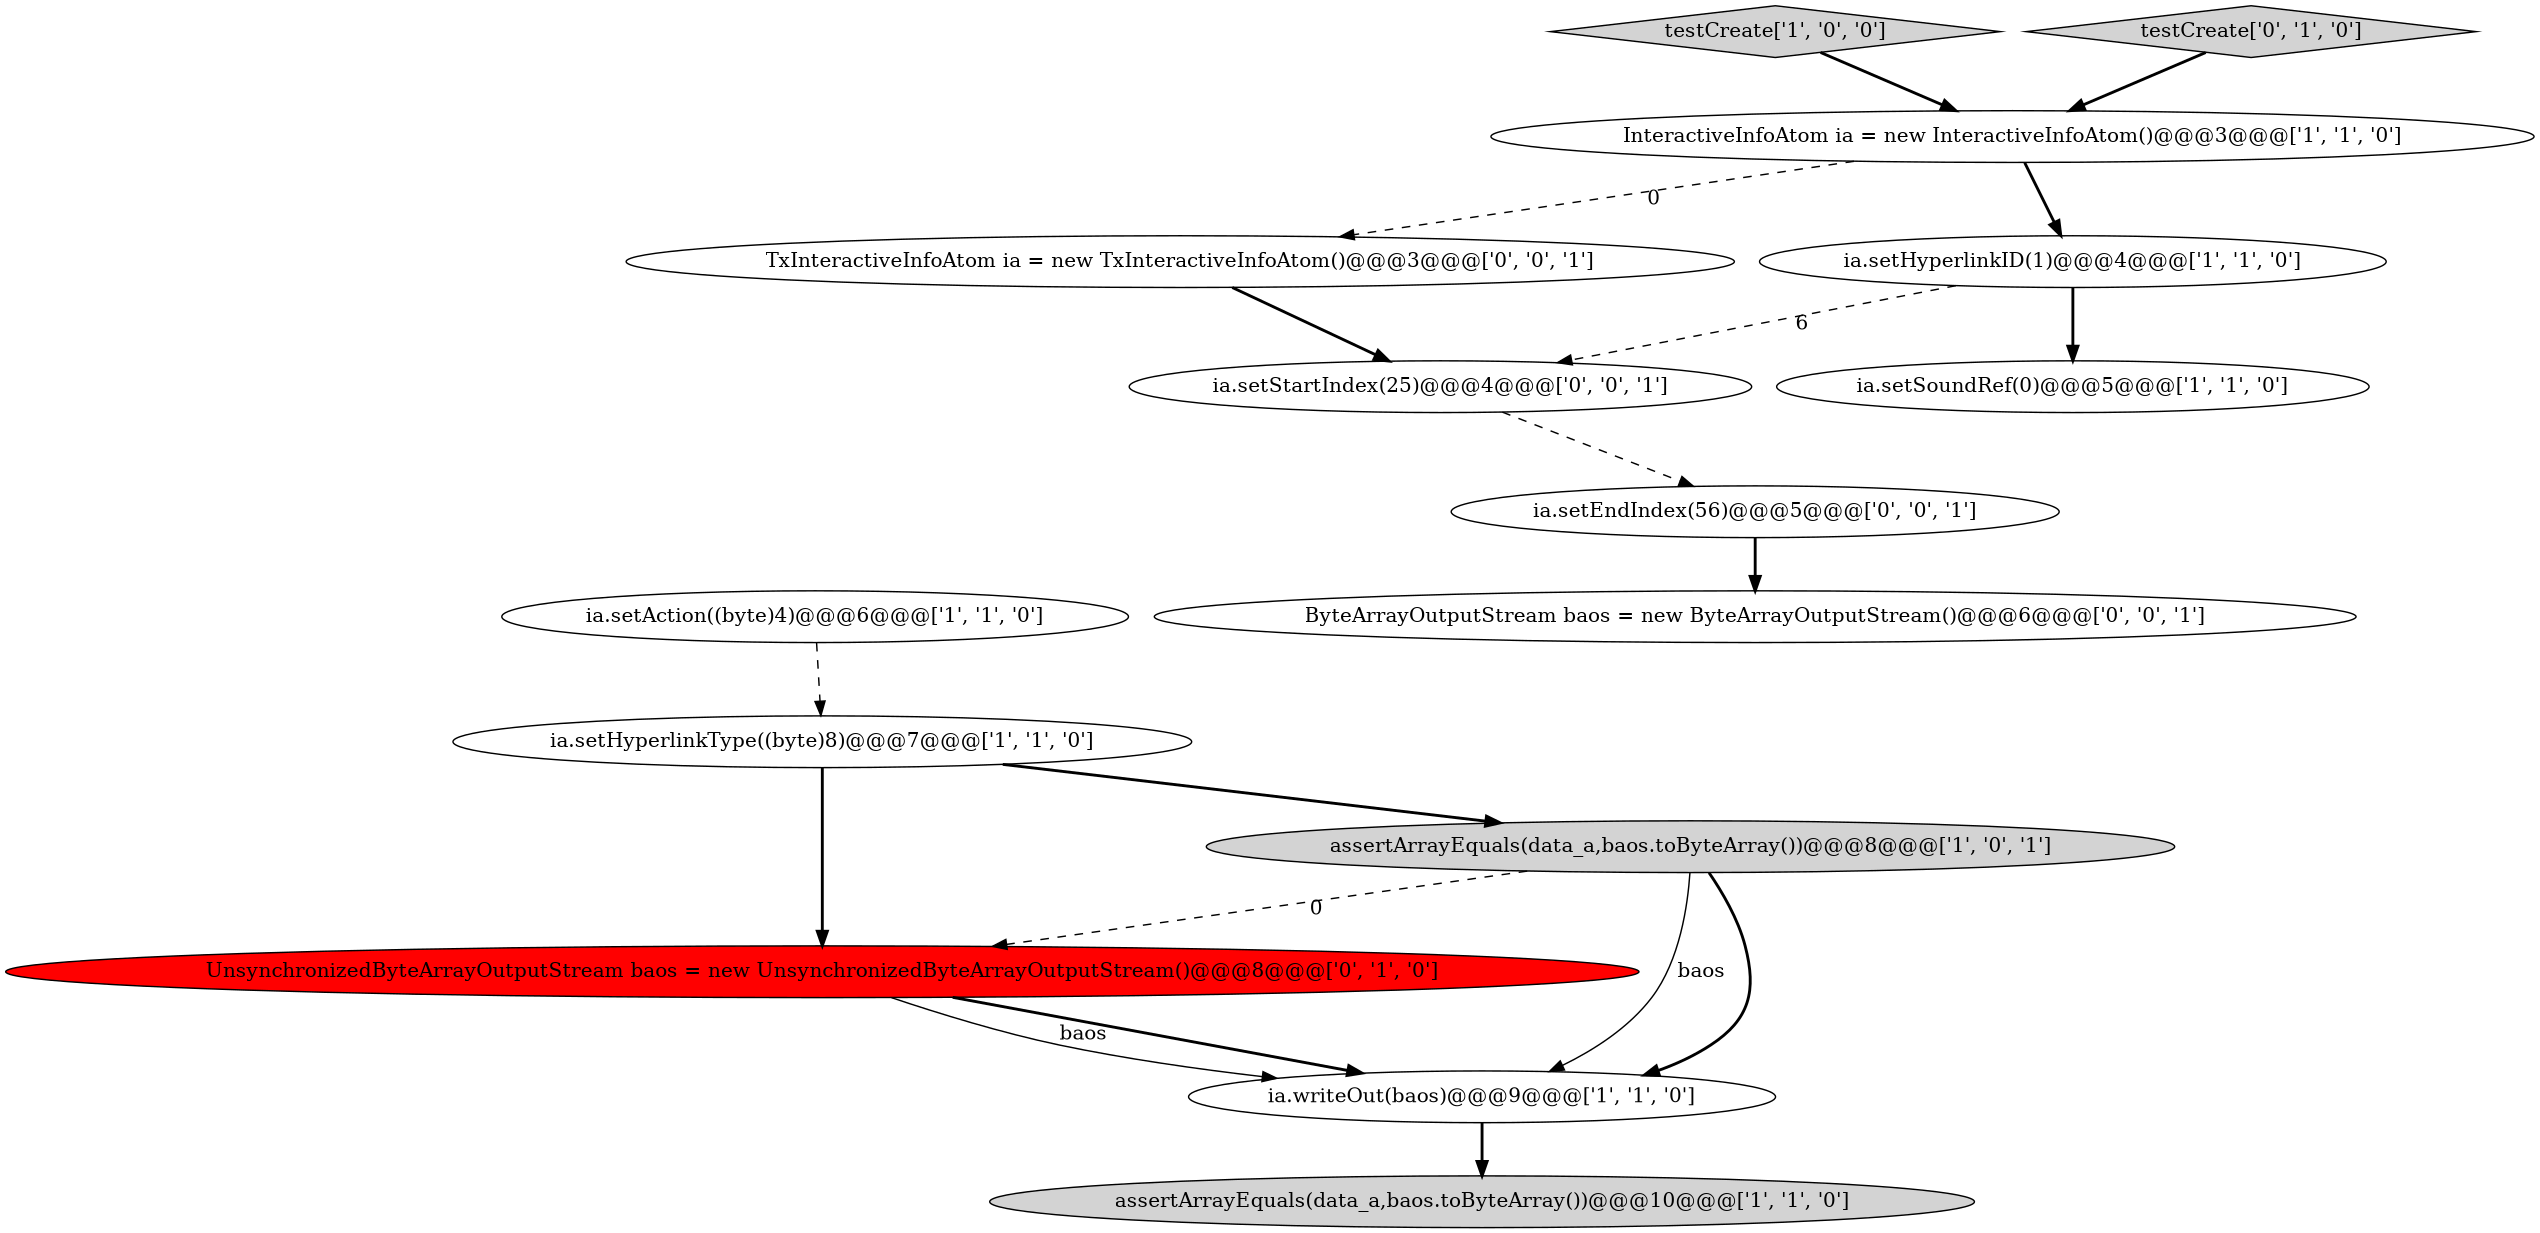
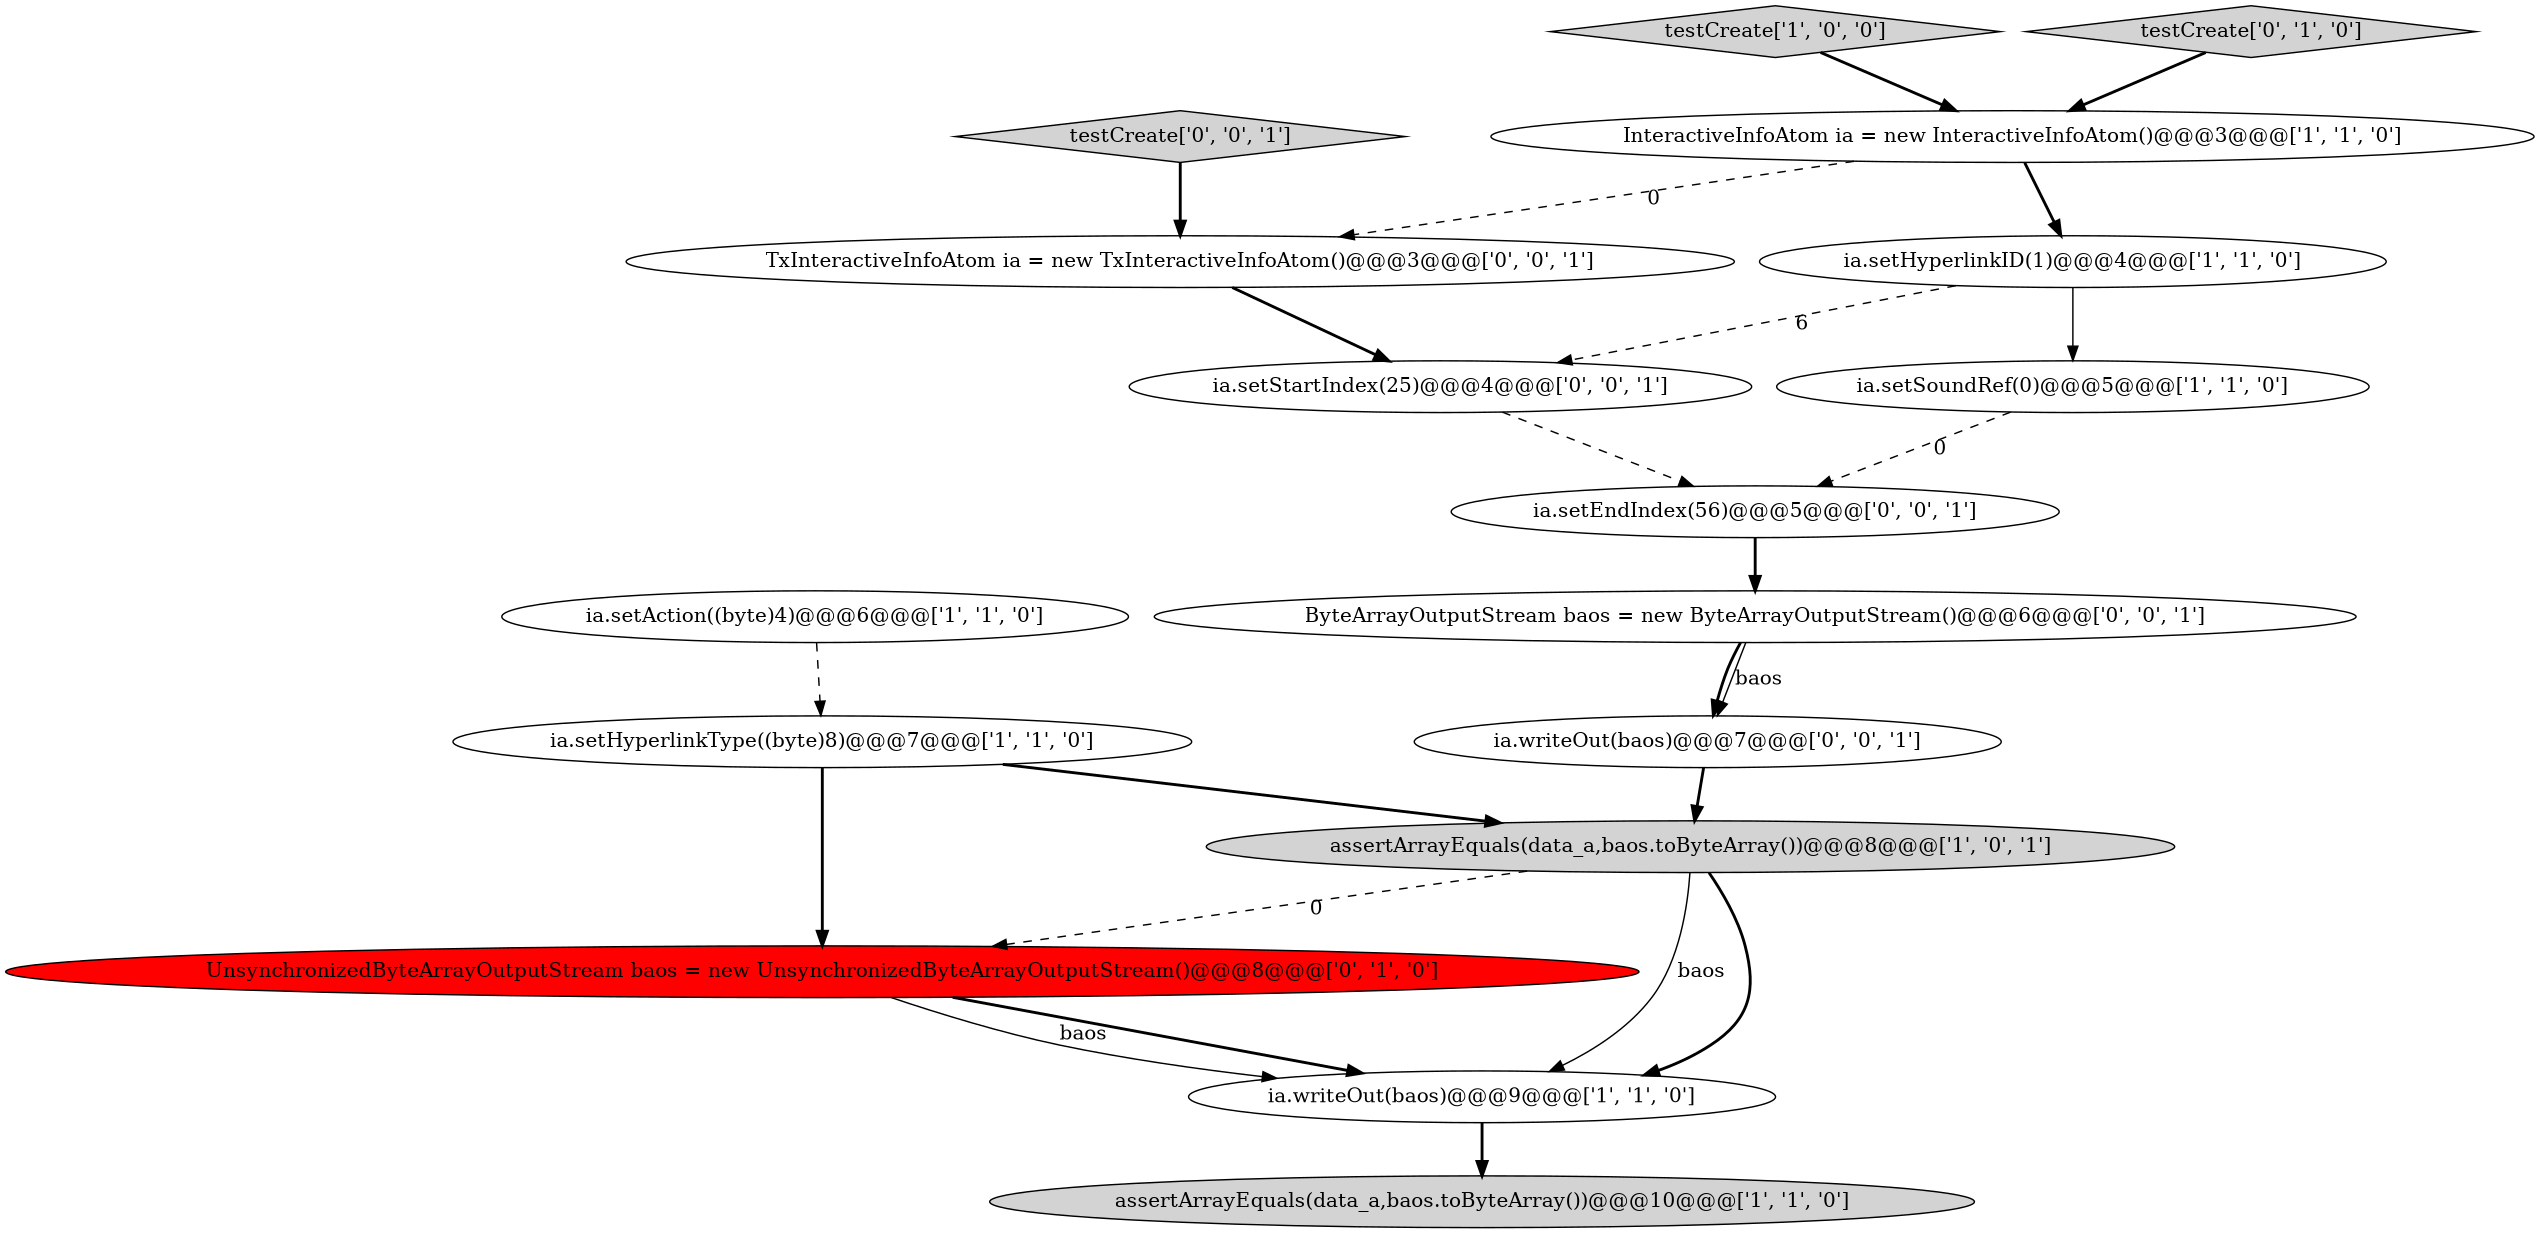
node "testCreate['0', '0', '1']": added
edge "ia.setHyperlinkID(1)@@@4@@@['1', '1', '0']" -> "ia.setSoundRef(0)@@@5@@@['1', '1', '0']": style bold -> solid
edge "ia.setSoundRef(0)@@@5@@@['1', '1', '0']" -> "ia.setEndIndex(56)@@@5@@@['0', '0', '1']": added, label "0"
node "ia.writeOut(baos)@@@7@@@['0', '0', '1']": added
